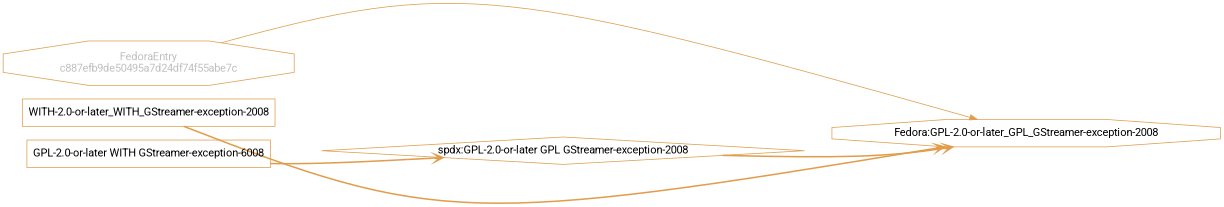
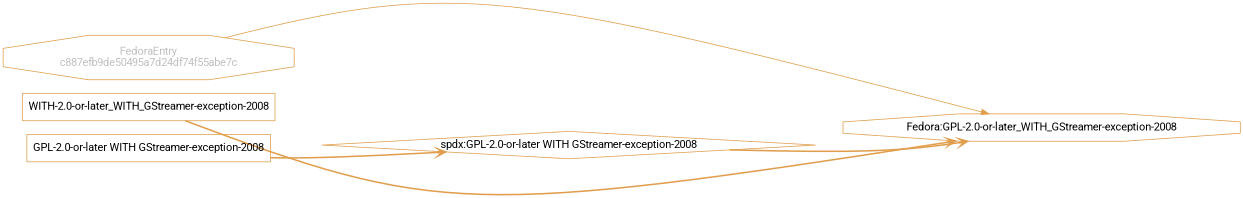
node "Fedora:GPL-2.0-or-later_GPL_GStreamer-exception-2008": label "Fedora:GPL-2.0-or-later_GPL_GStreamer-exception-2008" -> "Fedora:GPL-2.0-or-later_WITH_GStreamer-exception-2008"
node "spdx:GPL-2.0-or-later GPL GStreamer-exception-2008": label "spdx:GPL-2.0-or-later GPL GStreamer-exception-2008" -> "spdx:GPL-2.0-or-later WITH GStreamer-exception-2008"
node "GPL-2.0-or-later WITH GStreamer-exception-6008": label "GPL-2.0-or-later WITH GStreamer-exception-6008" -> "GPL-2.0-or-later WITH GStreamer-exception-2008"
